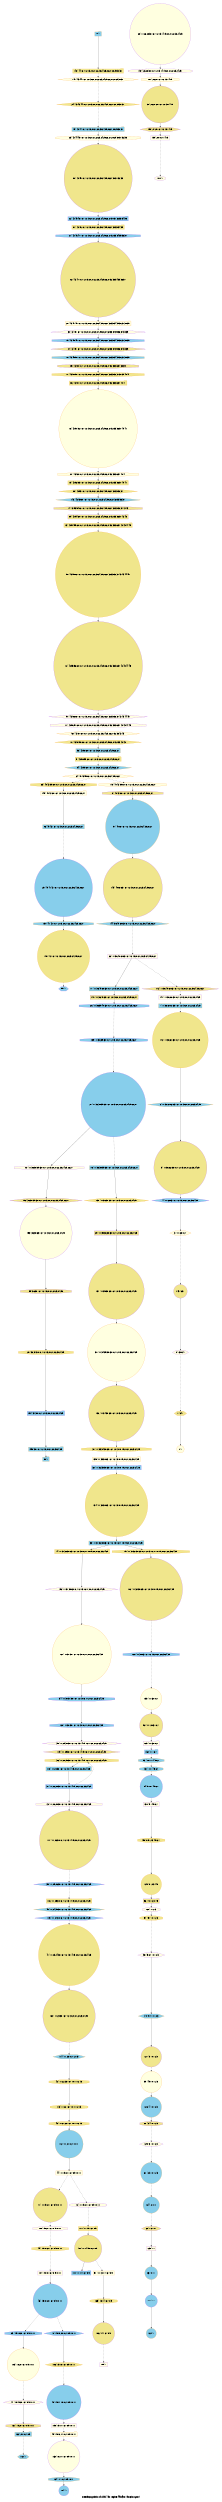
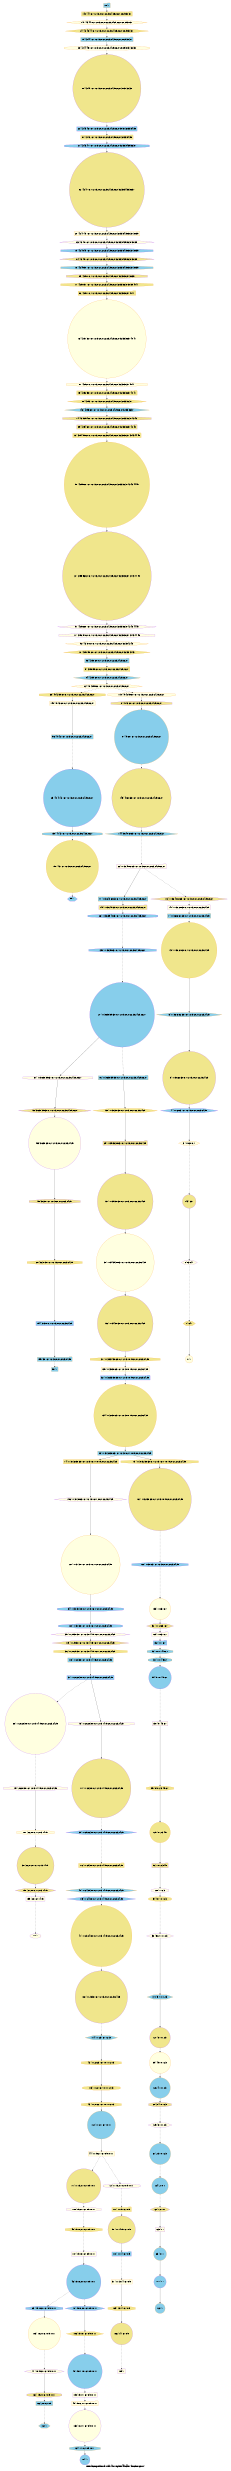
node "52 | 11 12 63 : 6 7": shape circle -> hexagon
edge "37 | 11 26 28 38 : 6 7 12 13 14 15 20 21 22 23 24 25" -> "36 | 11 28 29 38 : 6 7 12 13 14 15 16 17 20 21 22 23 24 25": now "37 | 11 26 28 38 : 6 7 12 13 14 15 20 21 22 23 24 25" -> "68 | 11 26 28 38 : 6 7 12 13 14 15 20 21 22 23 24 25"
edge "50 | 11 14 15 : 6 7 8 9" -> "51 | 11 13 14 : 6 7 8 9": now "110 | 11 14 : 6 7 8 9" -> "51 | 11 13 14 : 6 7 8 9"
